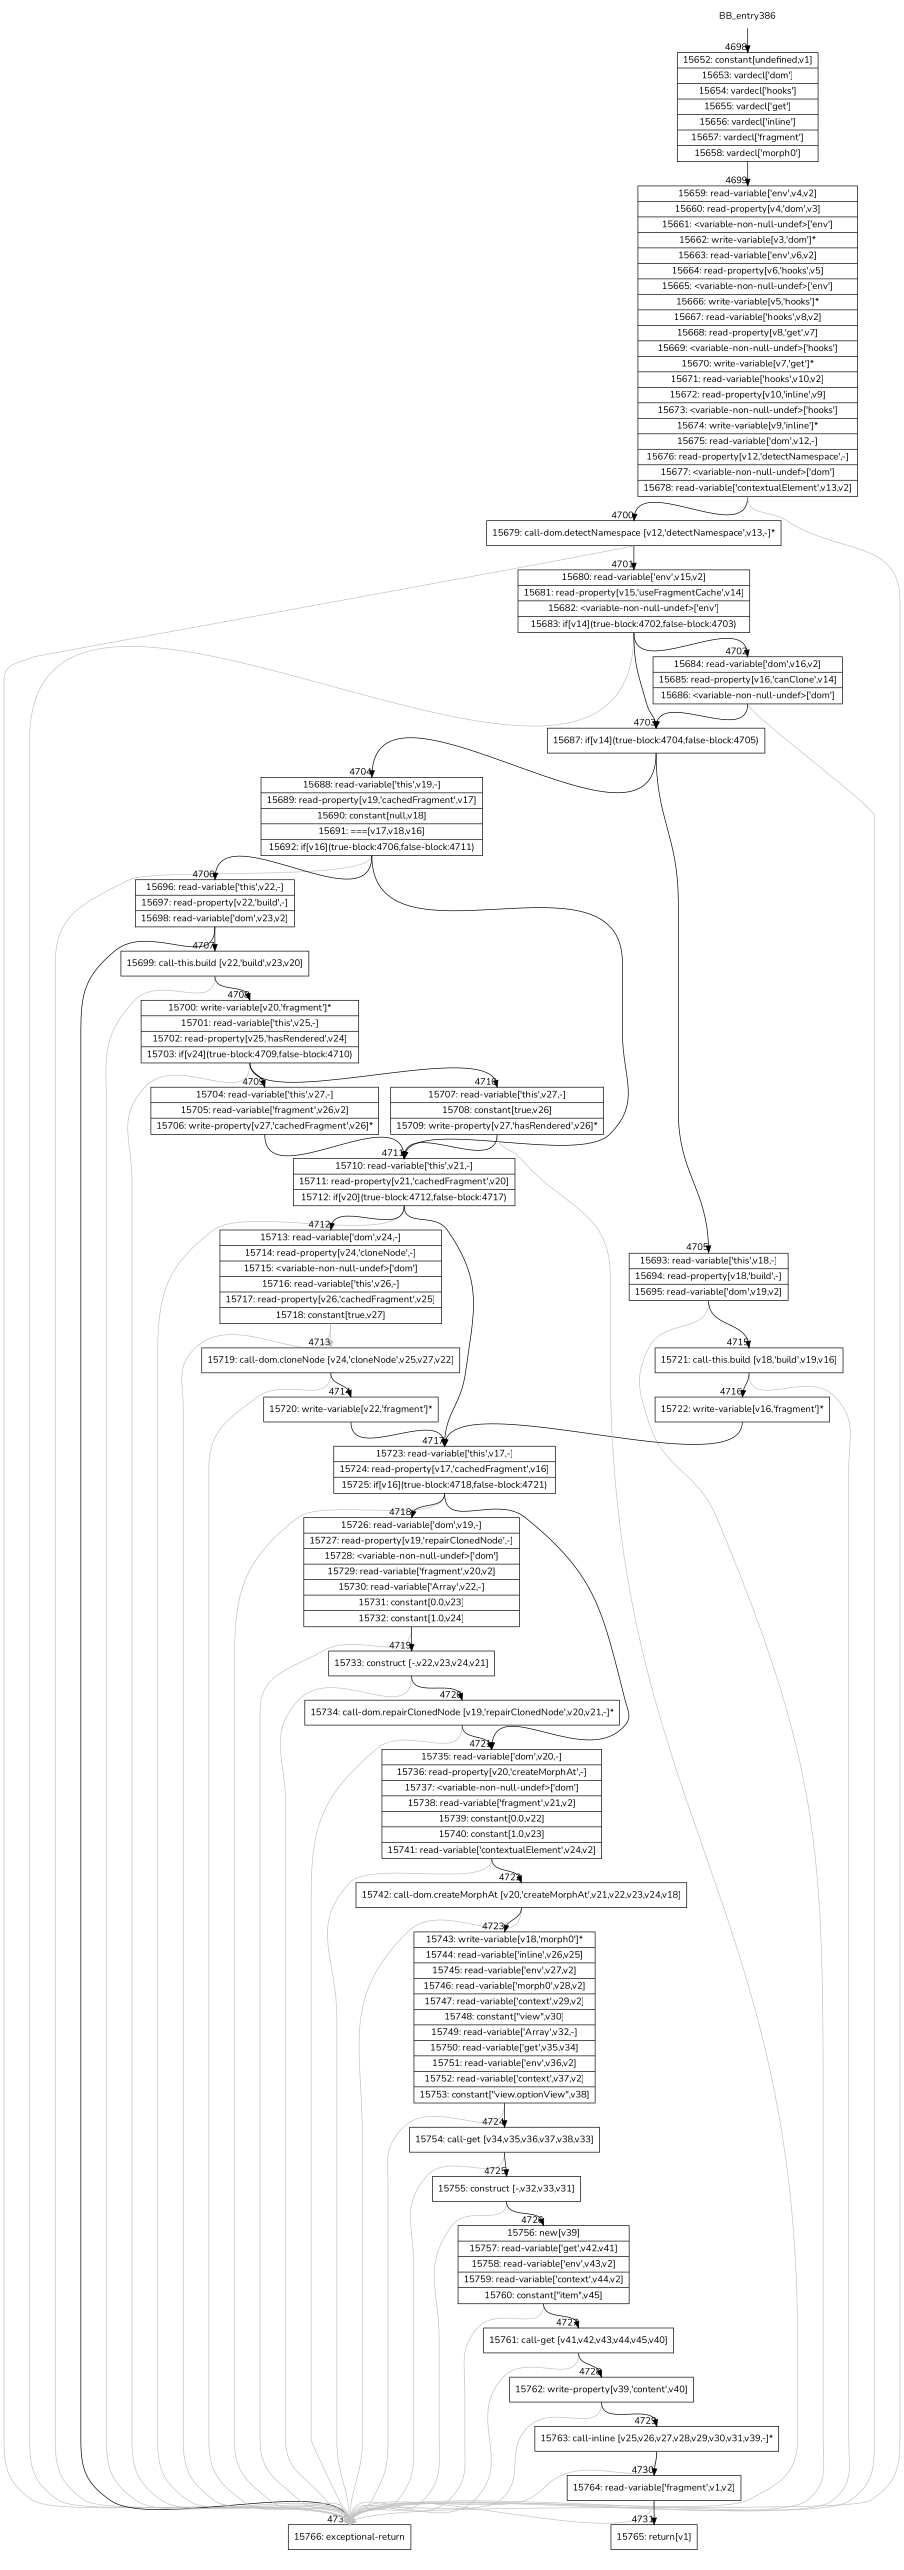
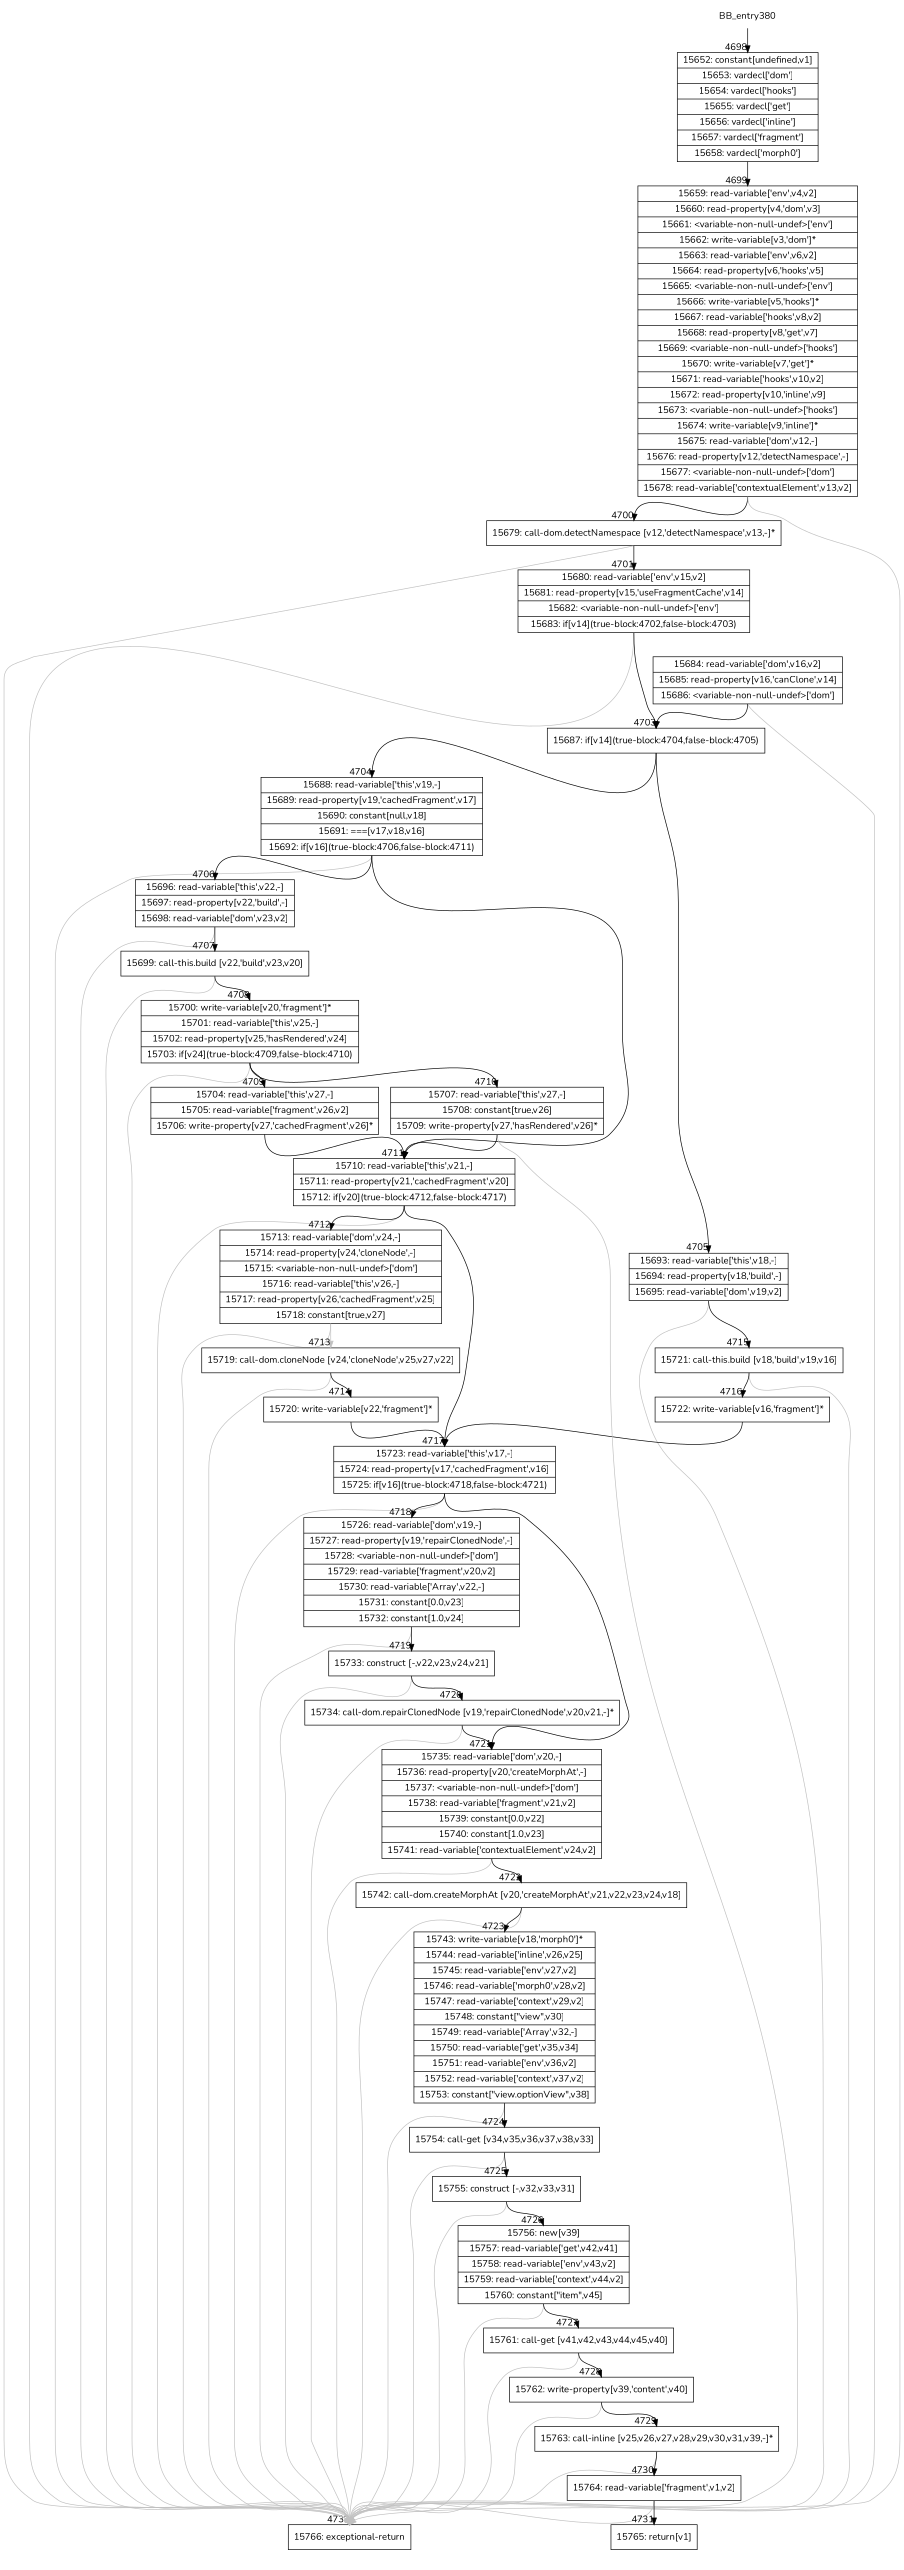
node "BB_entry386": label "BB_entry386" -> "BB_entry380"
edge "15680: read-variable['env',v15,v2]" -> "15684: read-variable['dom',v16,v2]": removed
edge "15696: read-variable['this',v22,-]" -> "15766: exceptional-return": color black -> gray
